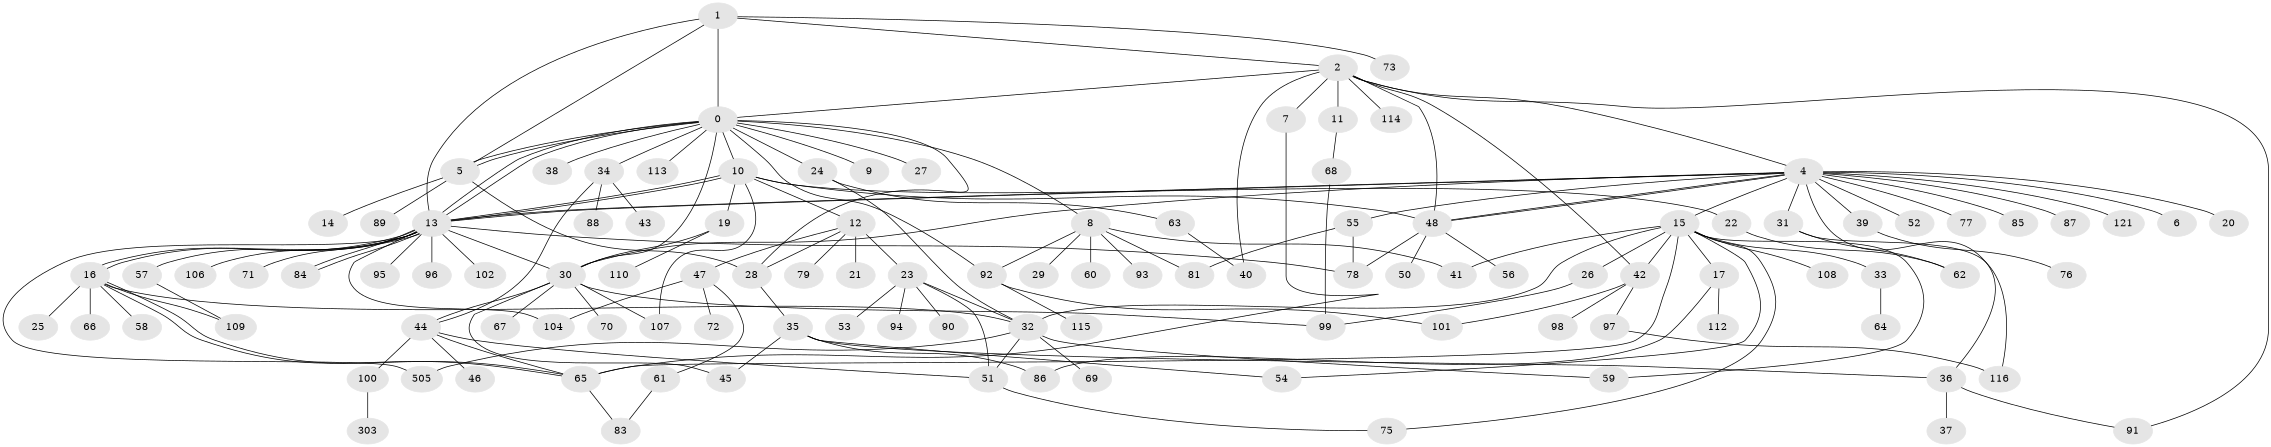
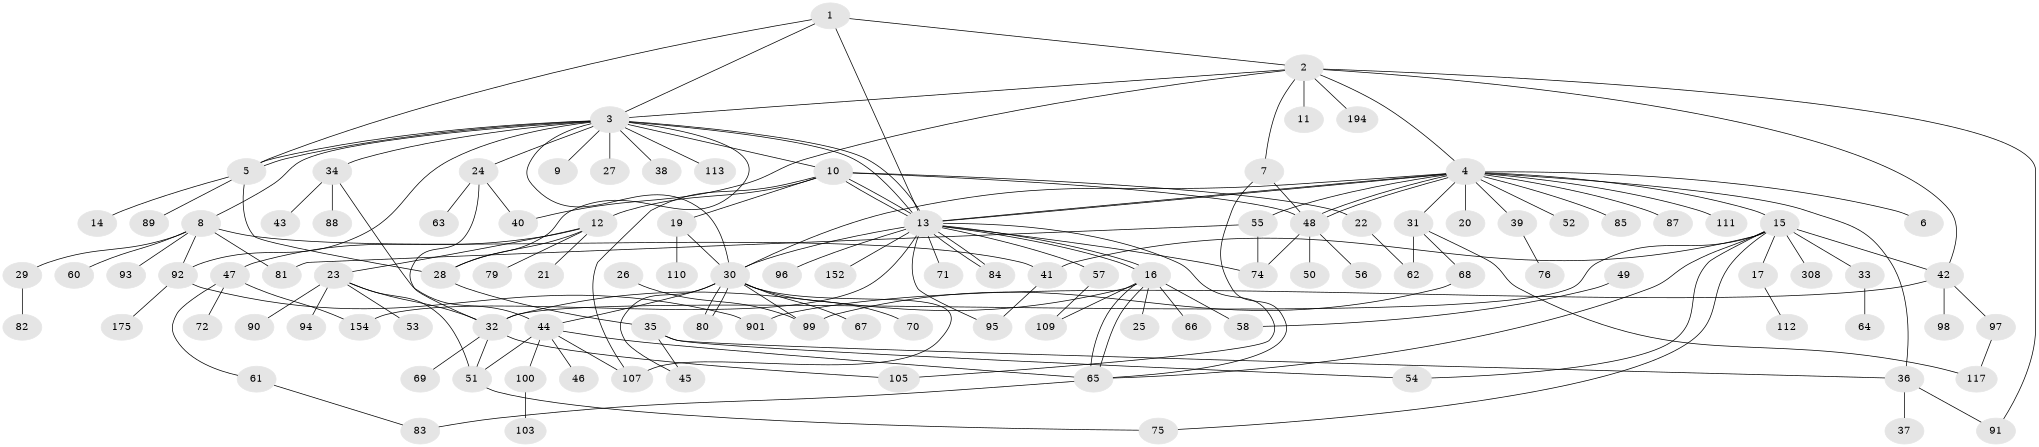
node "73": removed
node "0": label "0" -> "3"
node "114": label "114" -> "194"
edge "2" -- "48": now "7" -- "48"
edge "11" -- "68": now "31" -- "68"
node "77": removed
node "121": label "121" -> "111"
edge "63" -- "40": now "24" -- "40"
edge "15" -- "26": removed
node "106": removed
node "102": label "102" -> "152"
node "78": label "78" -> "74"
node "49": added
node "108": label "108" -> "308"
edge "41" -- "95": added
node "82": added
node "104": label "104" -> "154"
node "80": added
node "115": label "115" -> "175"
node "101": label "101" -> "901"
edge "44" -- "107": added
node "505": label "505" -> "105"
node "86": removed
node "59": removed
node "116": label "116" -> "117"
node "303": label "303" -> "103"
